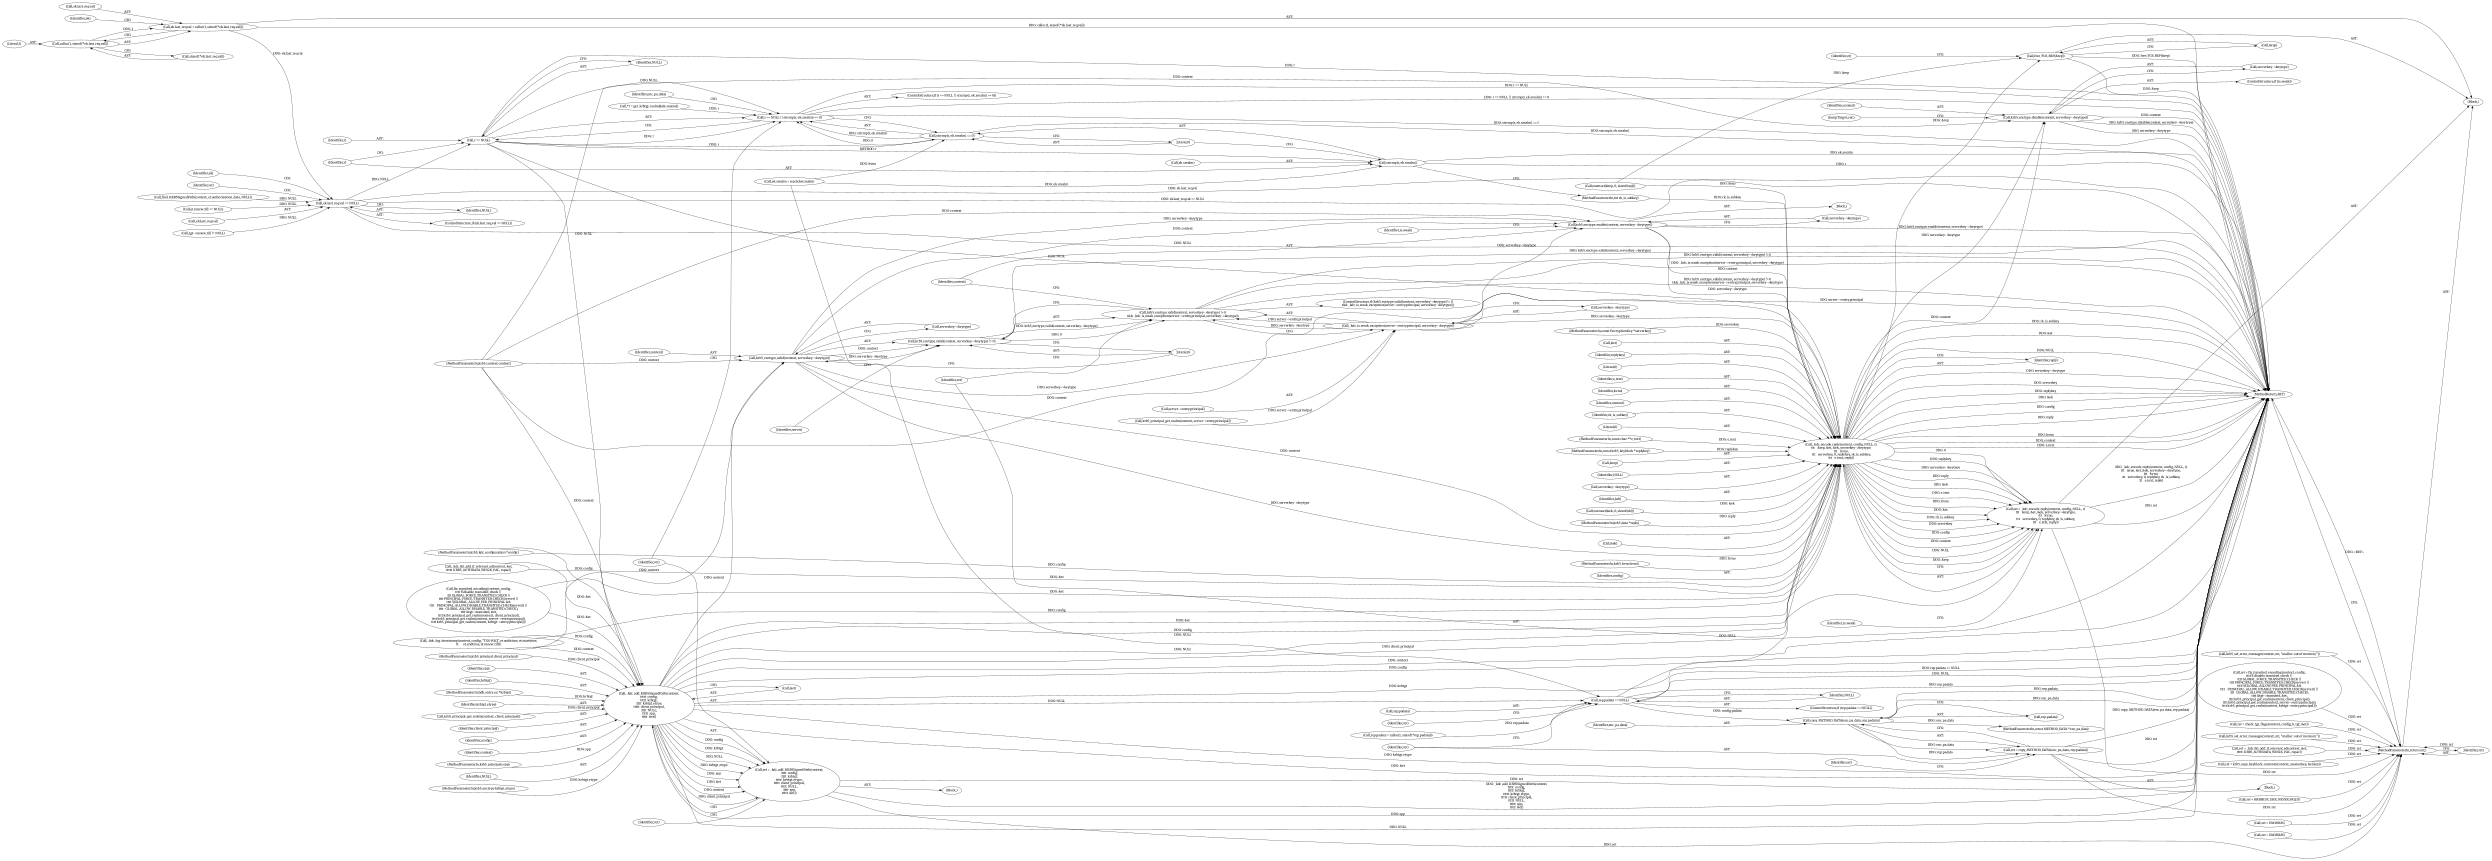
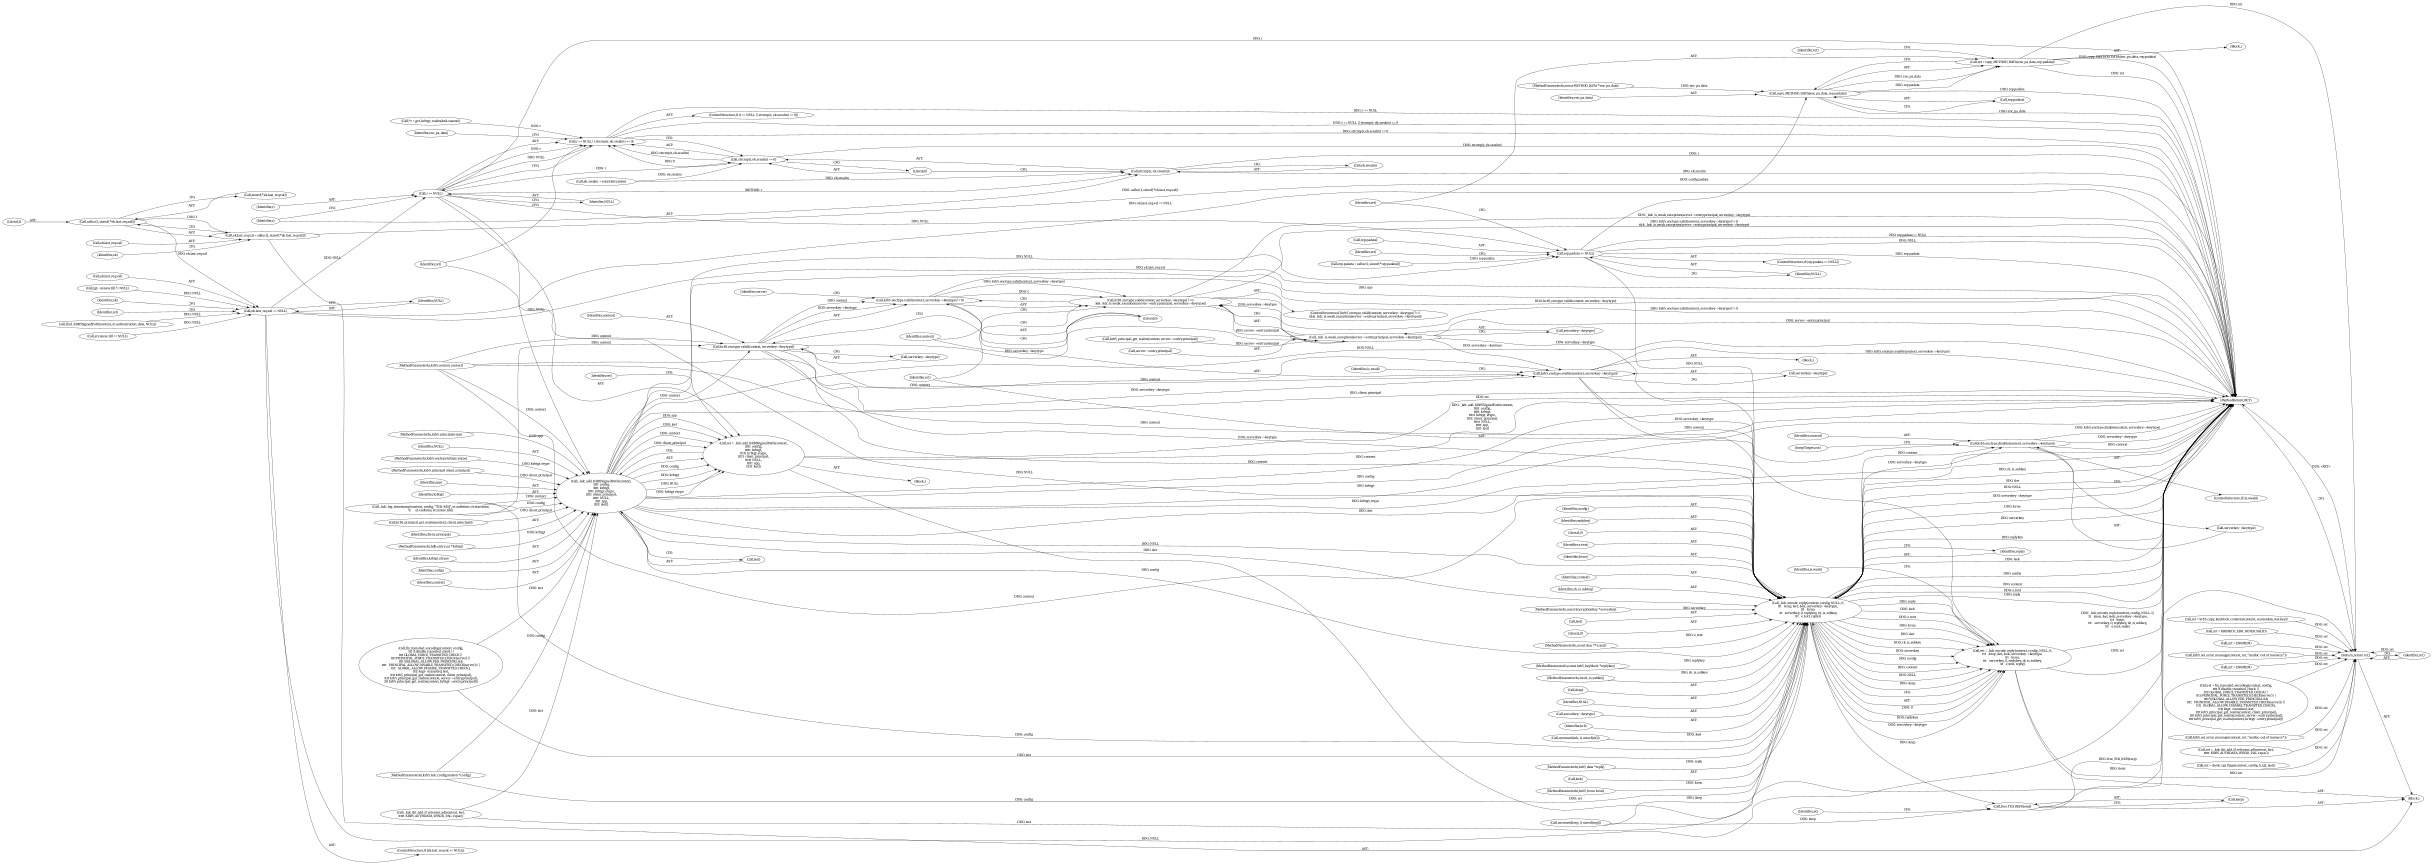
edge "(Call,ek.last_req.val = calloc(1, sizeof(*ek.last_req.val)))" -> "(Call,ek.last_req.val == NULL)": now "(Call,calloc(1, sizeof(*ek.last_req.val)))" -> "(Call,ek.last_req.val == NULL)"
edge "(Call,ek.srealm = rep.ticket.realm)" -> "(Call,strcmp(r, ek.srealm) == 0)": label "DDG: kvno" -> "DDG: ek.srealm"
edge "(Call,strcmp(r, ek.srealm))" -> "(MethodParameterIn,int rk_is_subkey)": now "(Call,strcmp(r, ek.srealm))" -> "(Call,ek.srealm)"
edge "(Call,ek.srealm = rep.ticket.realm)" -> "(Call,rep.padata == NULL)": now "(Call,r == NULL)" -> "(Call,rep.padata == NULL)"
edge "(Call,copy_METHOD_DATA(enc_pa_data, rep.padata))" -> "(MethodParameterIn,const METHOD_DATA *enc_pa_data)": reversed
node "(MethodParameterIn,return ret;)": label "(MethodParameterIn,return ret;)" -> "(Return,return ret;)"
